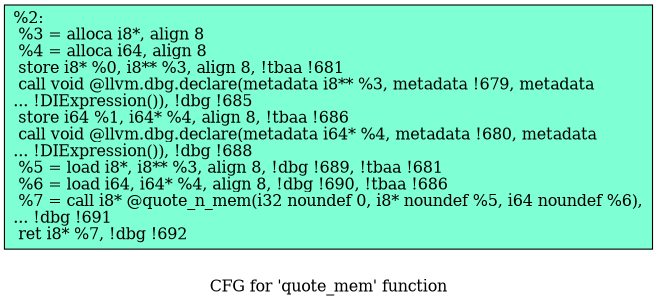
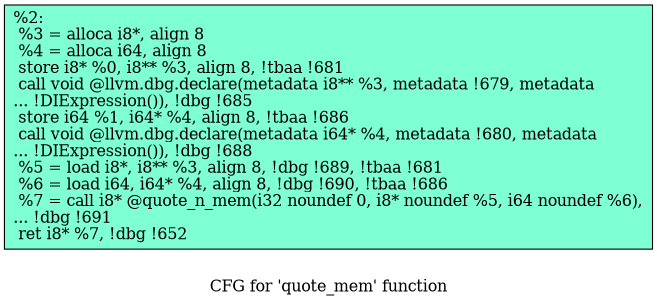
node "%2:": text "ret i8* %7, !dbg !692" -> "ret i8* %7, !dbg !652"
